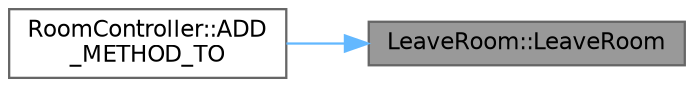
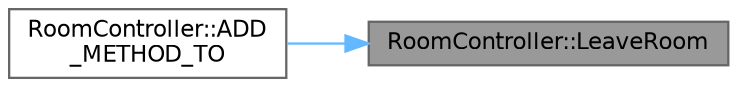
node "LeaveRoom::LeaveRoom": label "LeaveRoom::LeaveRoom" -> "RoomController::LeaveRoom"
